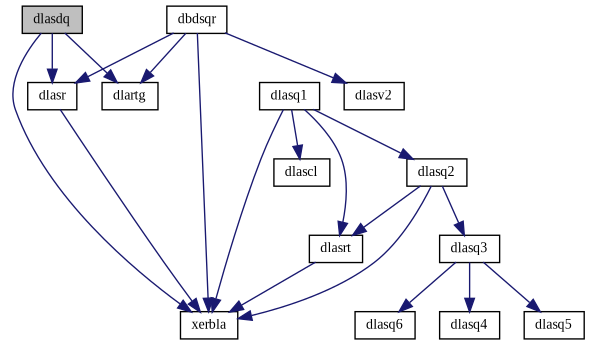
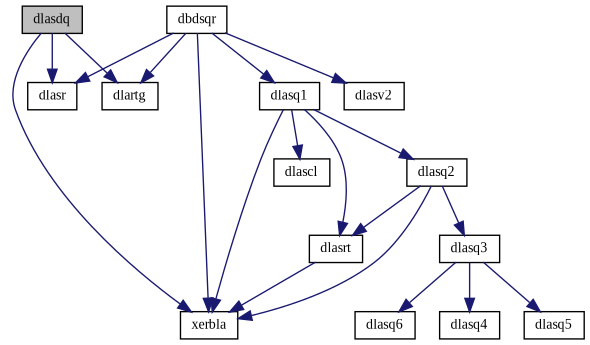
edge "dbdsqr" -> "dlasq1": added
edge "dlasr" -> "xerbla": removed
